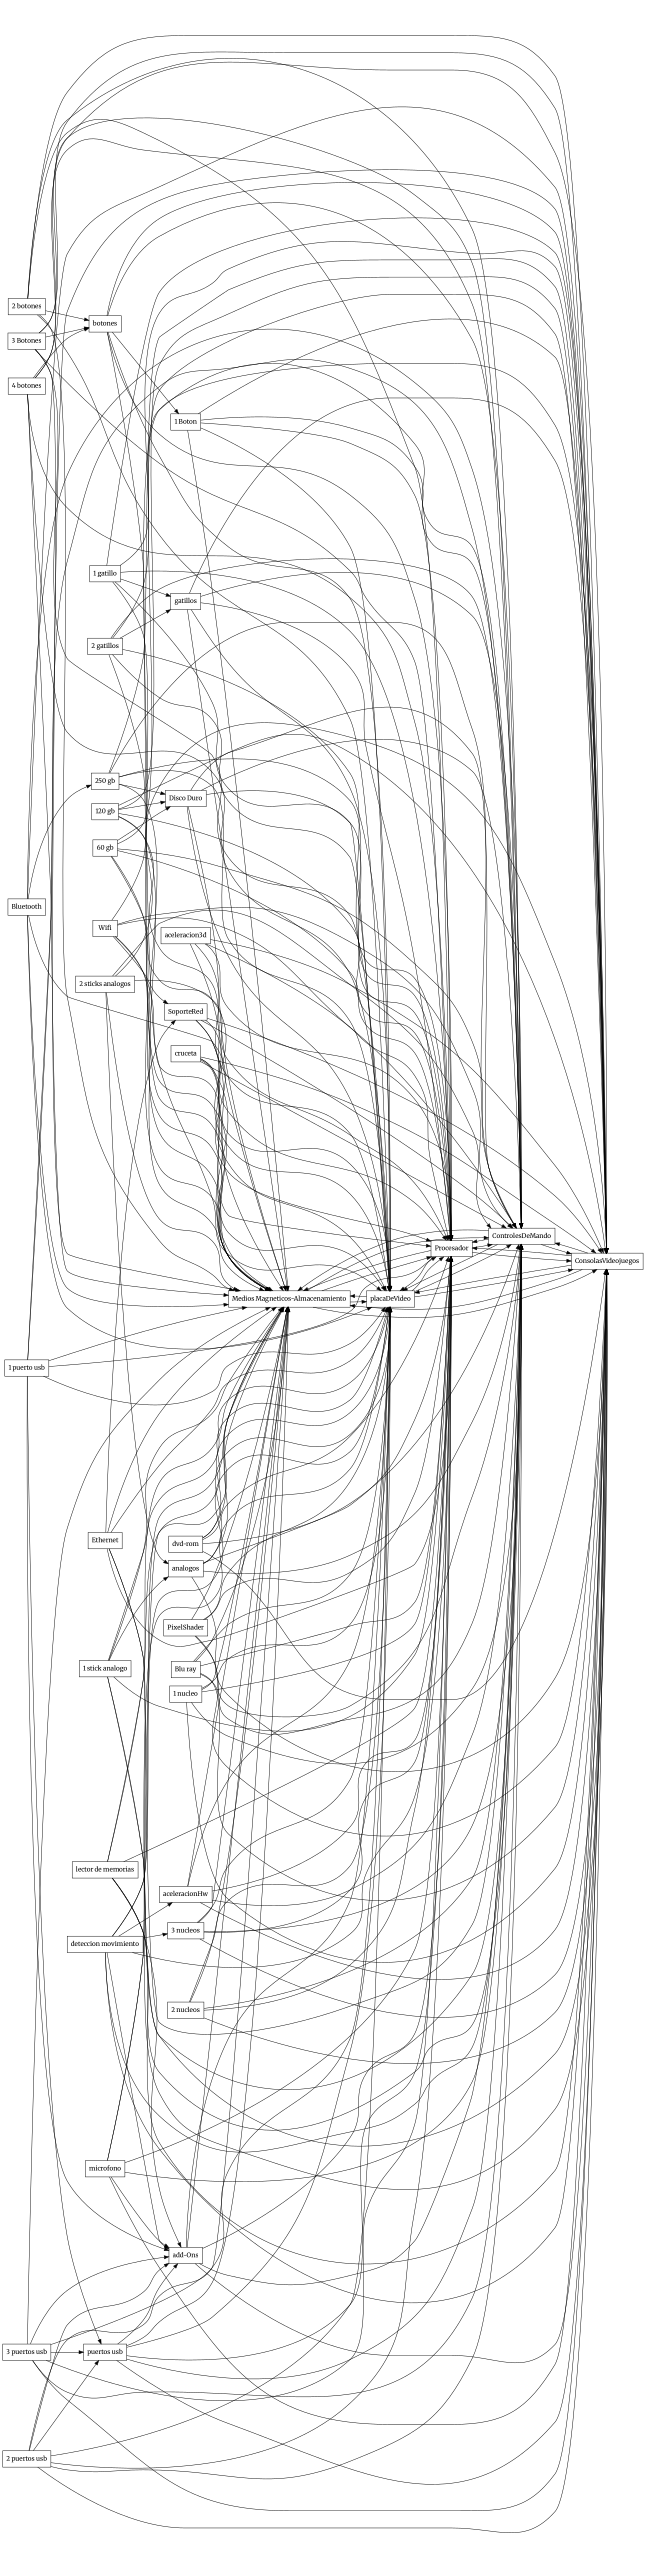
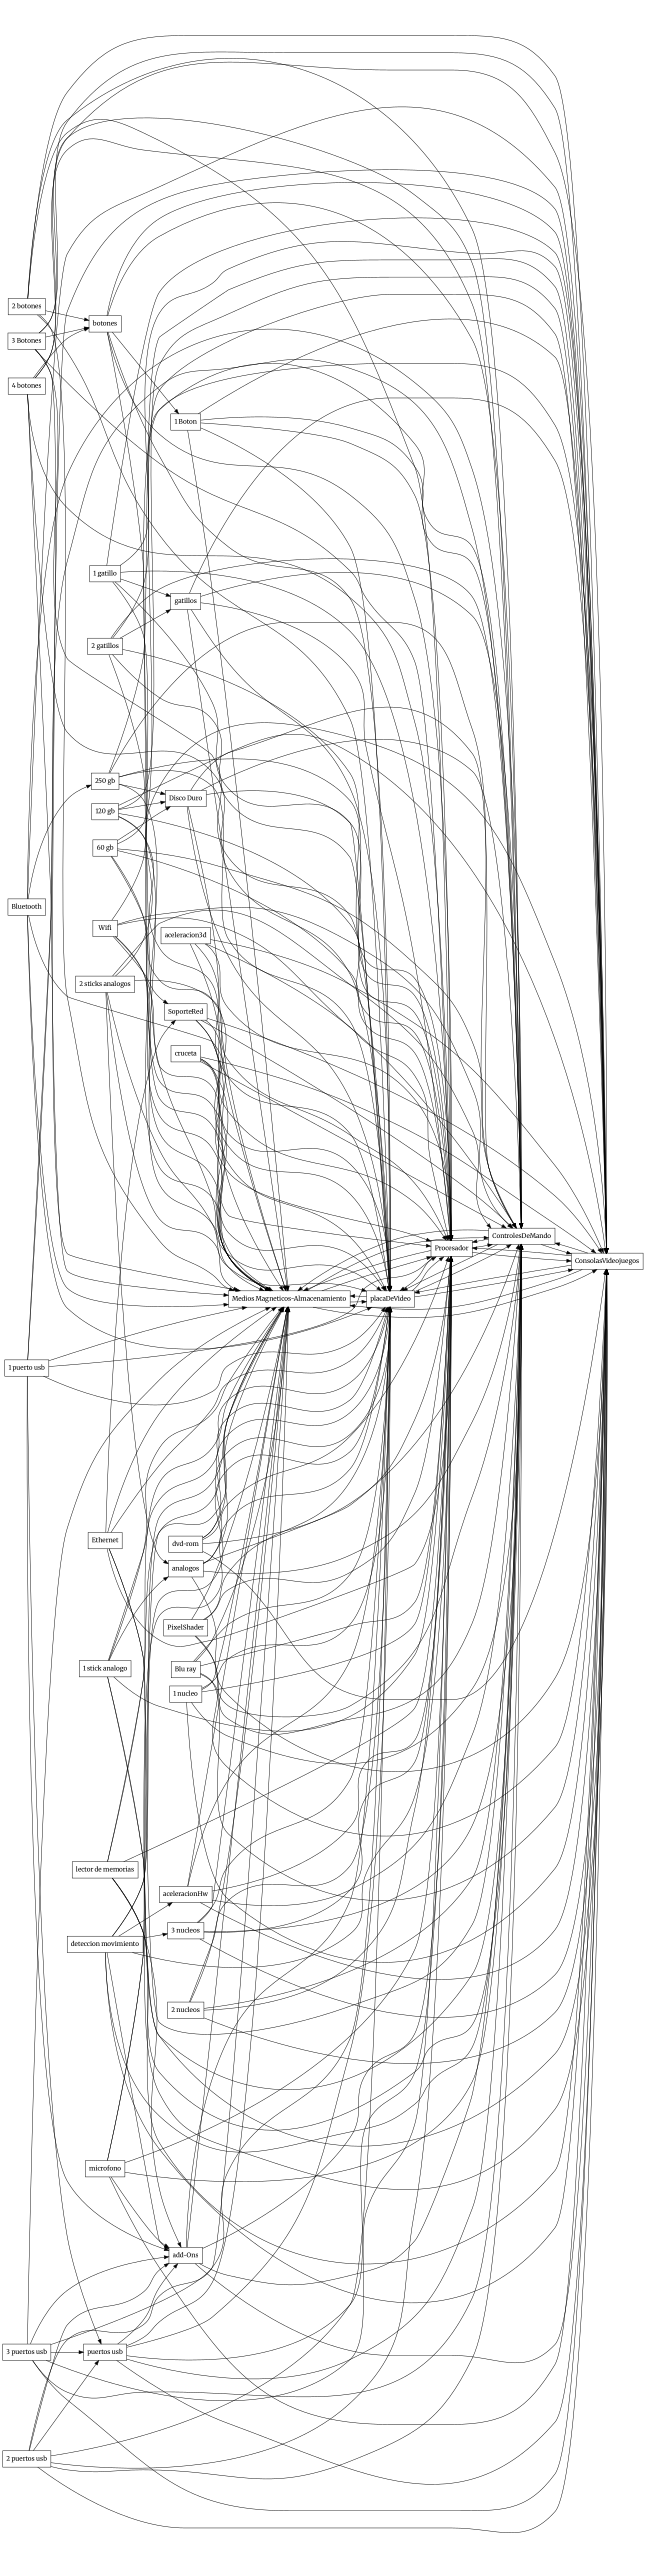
edge "2 sticks analogos" -> "placaDeVideo": added
